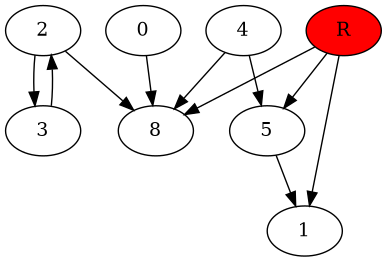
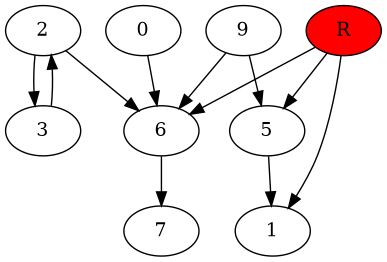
node "4": label "4" -> "9"
node "8": label "8" -> "6"
node "7": added
